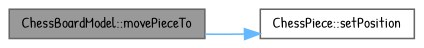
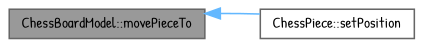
edge "ChessBoardModel::movePieceTo" -> "ChessPiece::setPosition": reversed
